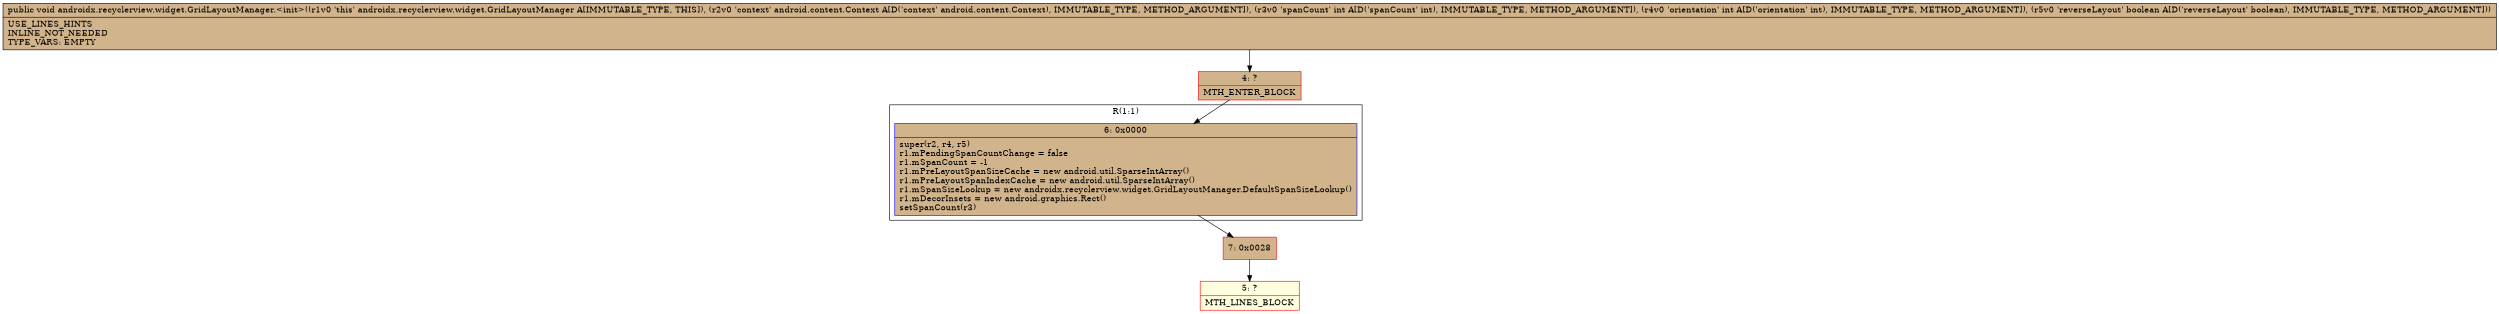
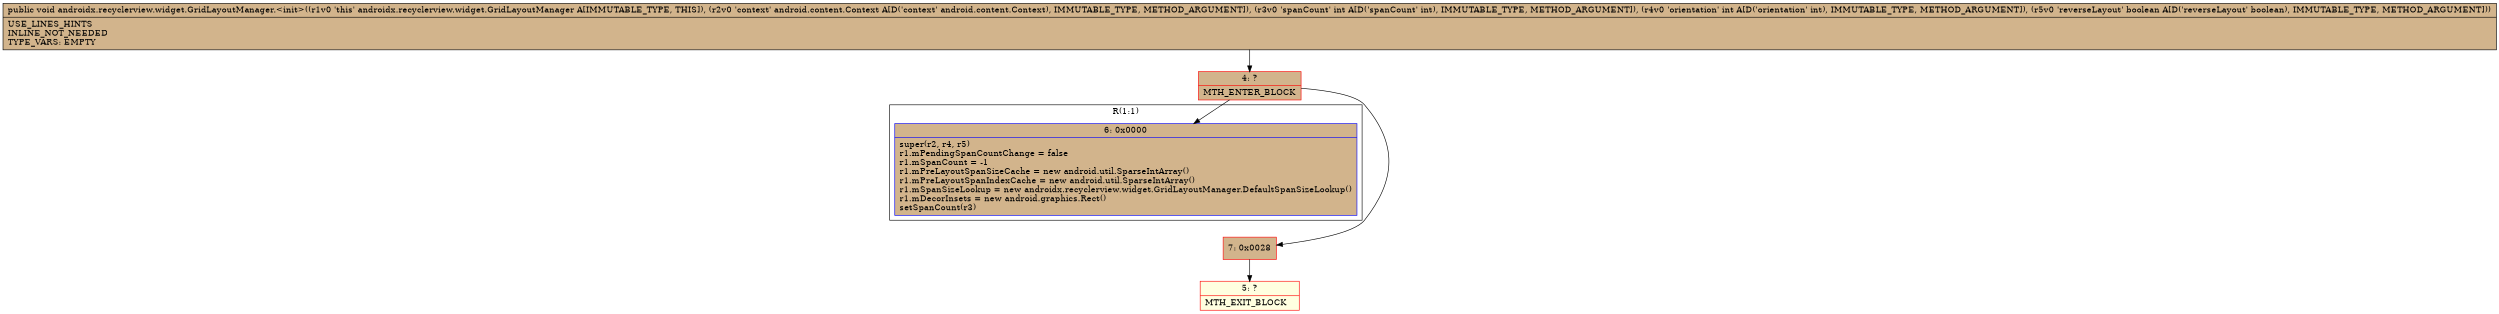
edge "6: 0x0000" -> "7: 0x0028": now "4: ?" -> "7: 0x0028"
node "5: ?": text "MTH_LINES_BLOCK" -> "MTH_EXIT_BLOCK"
